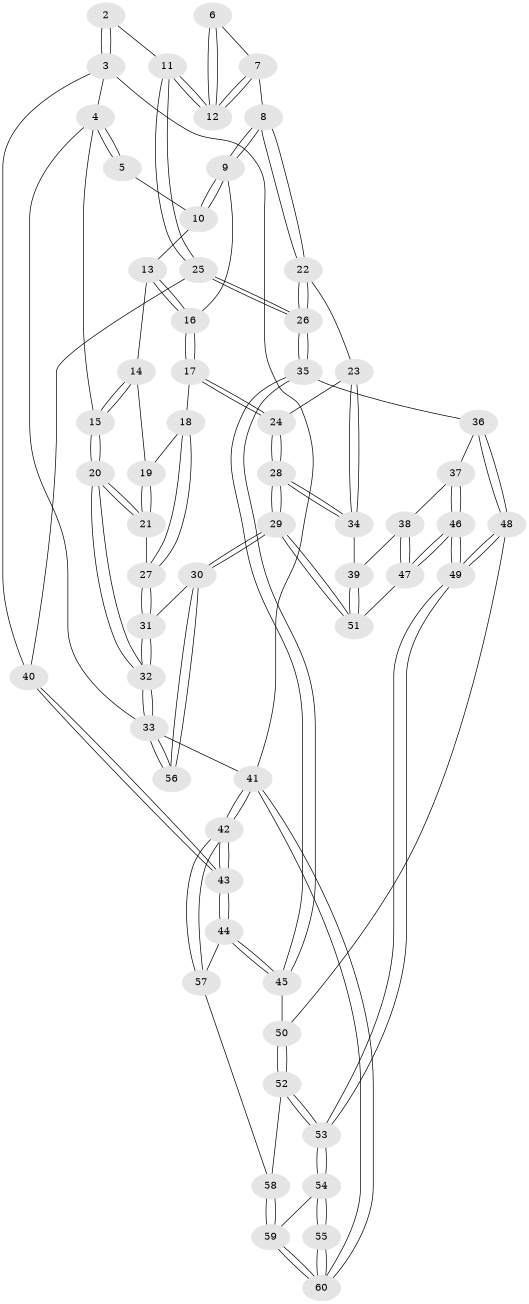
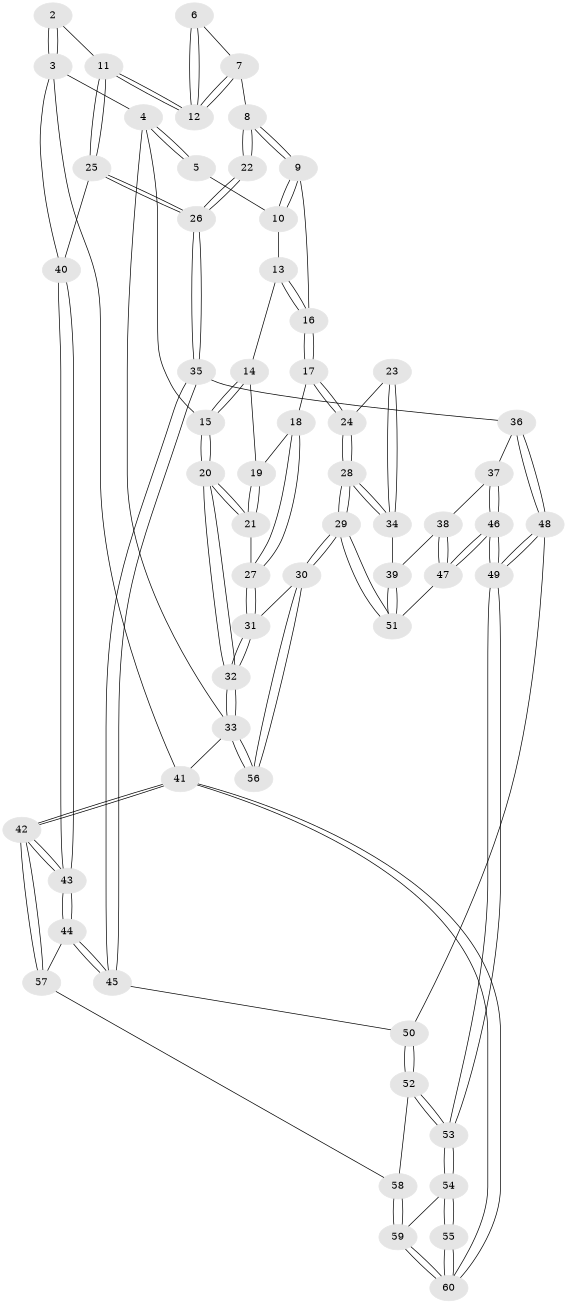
edge "22" -- "23": removed
